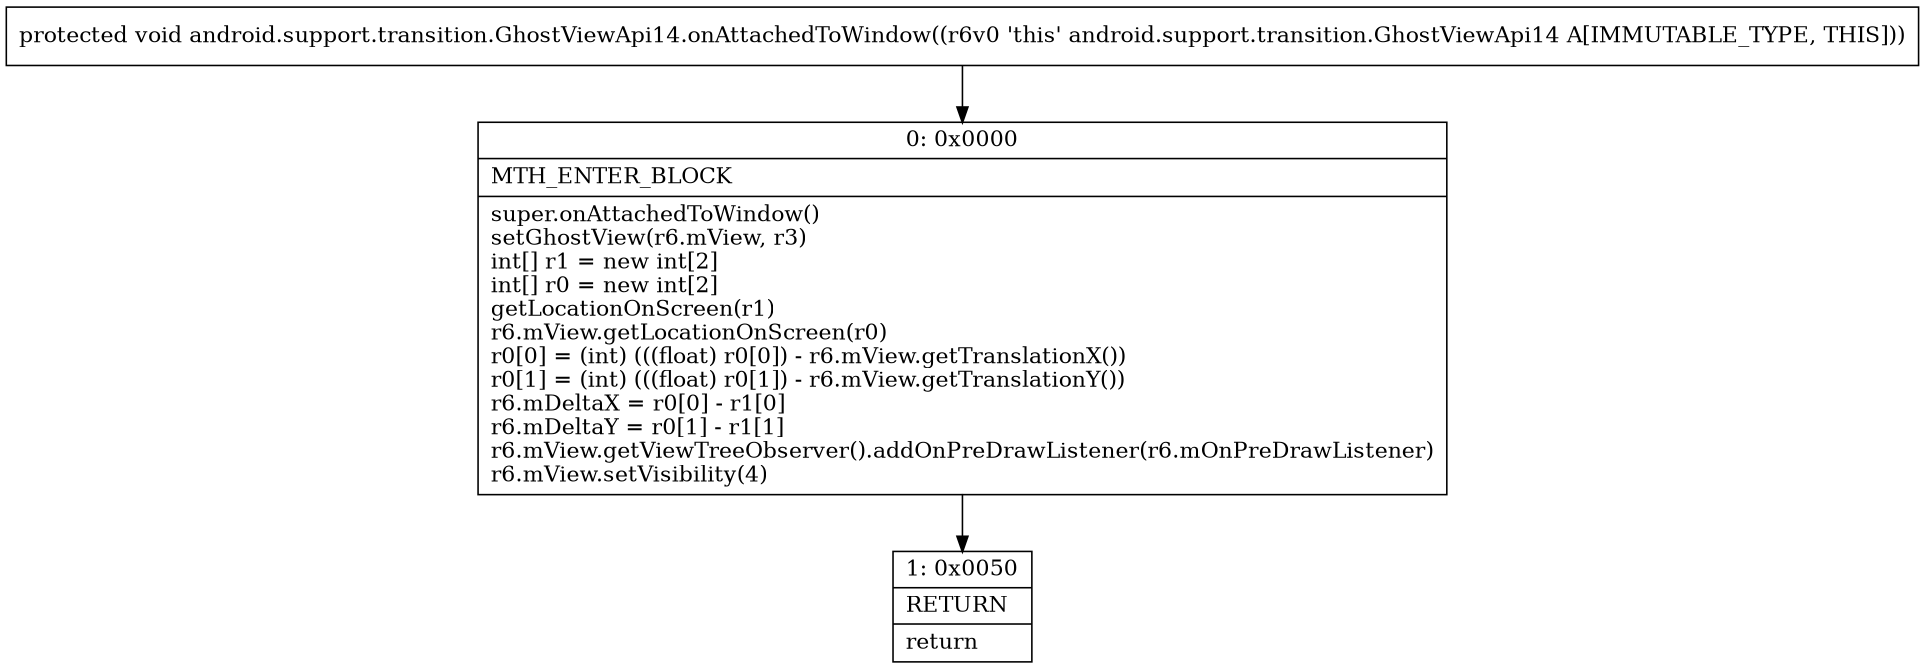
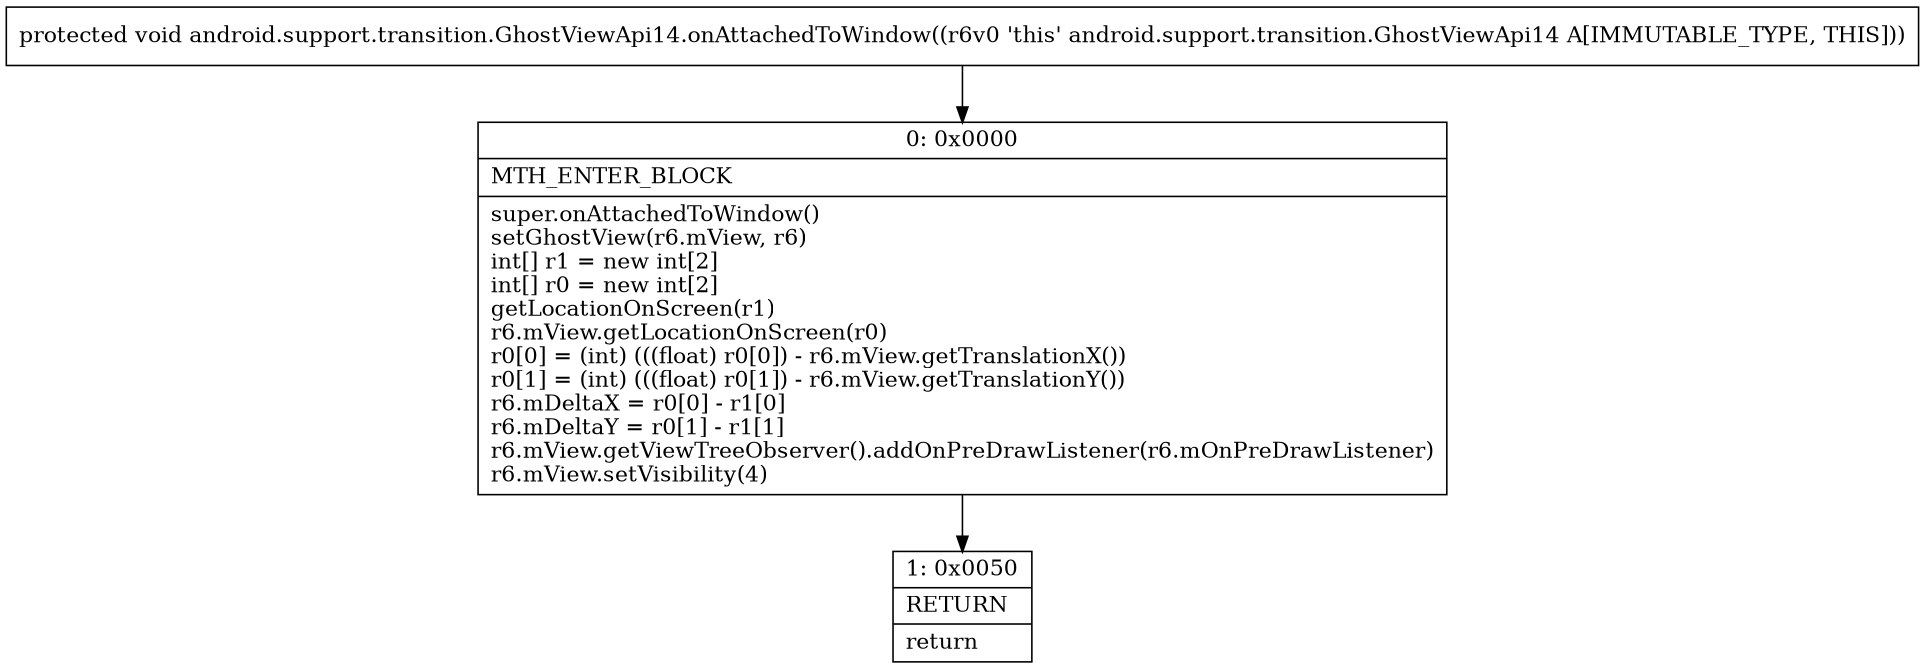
node "0: 0x0000": text "setGhostView(r6.mView, r3)" -> "setGhostView(r6.mView, r6)"
